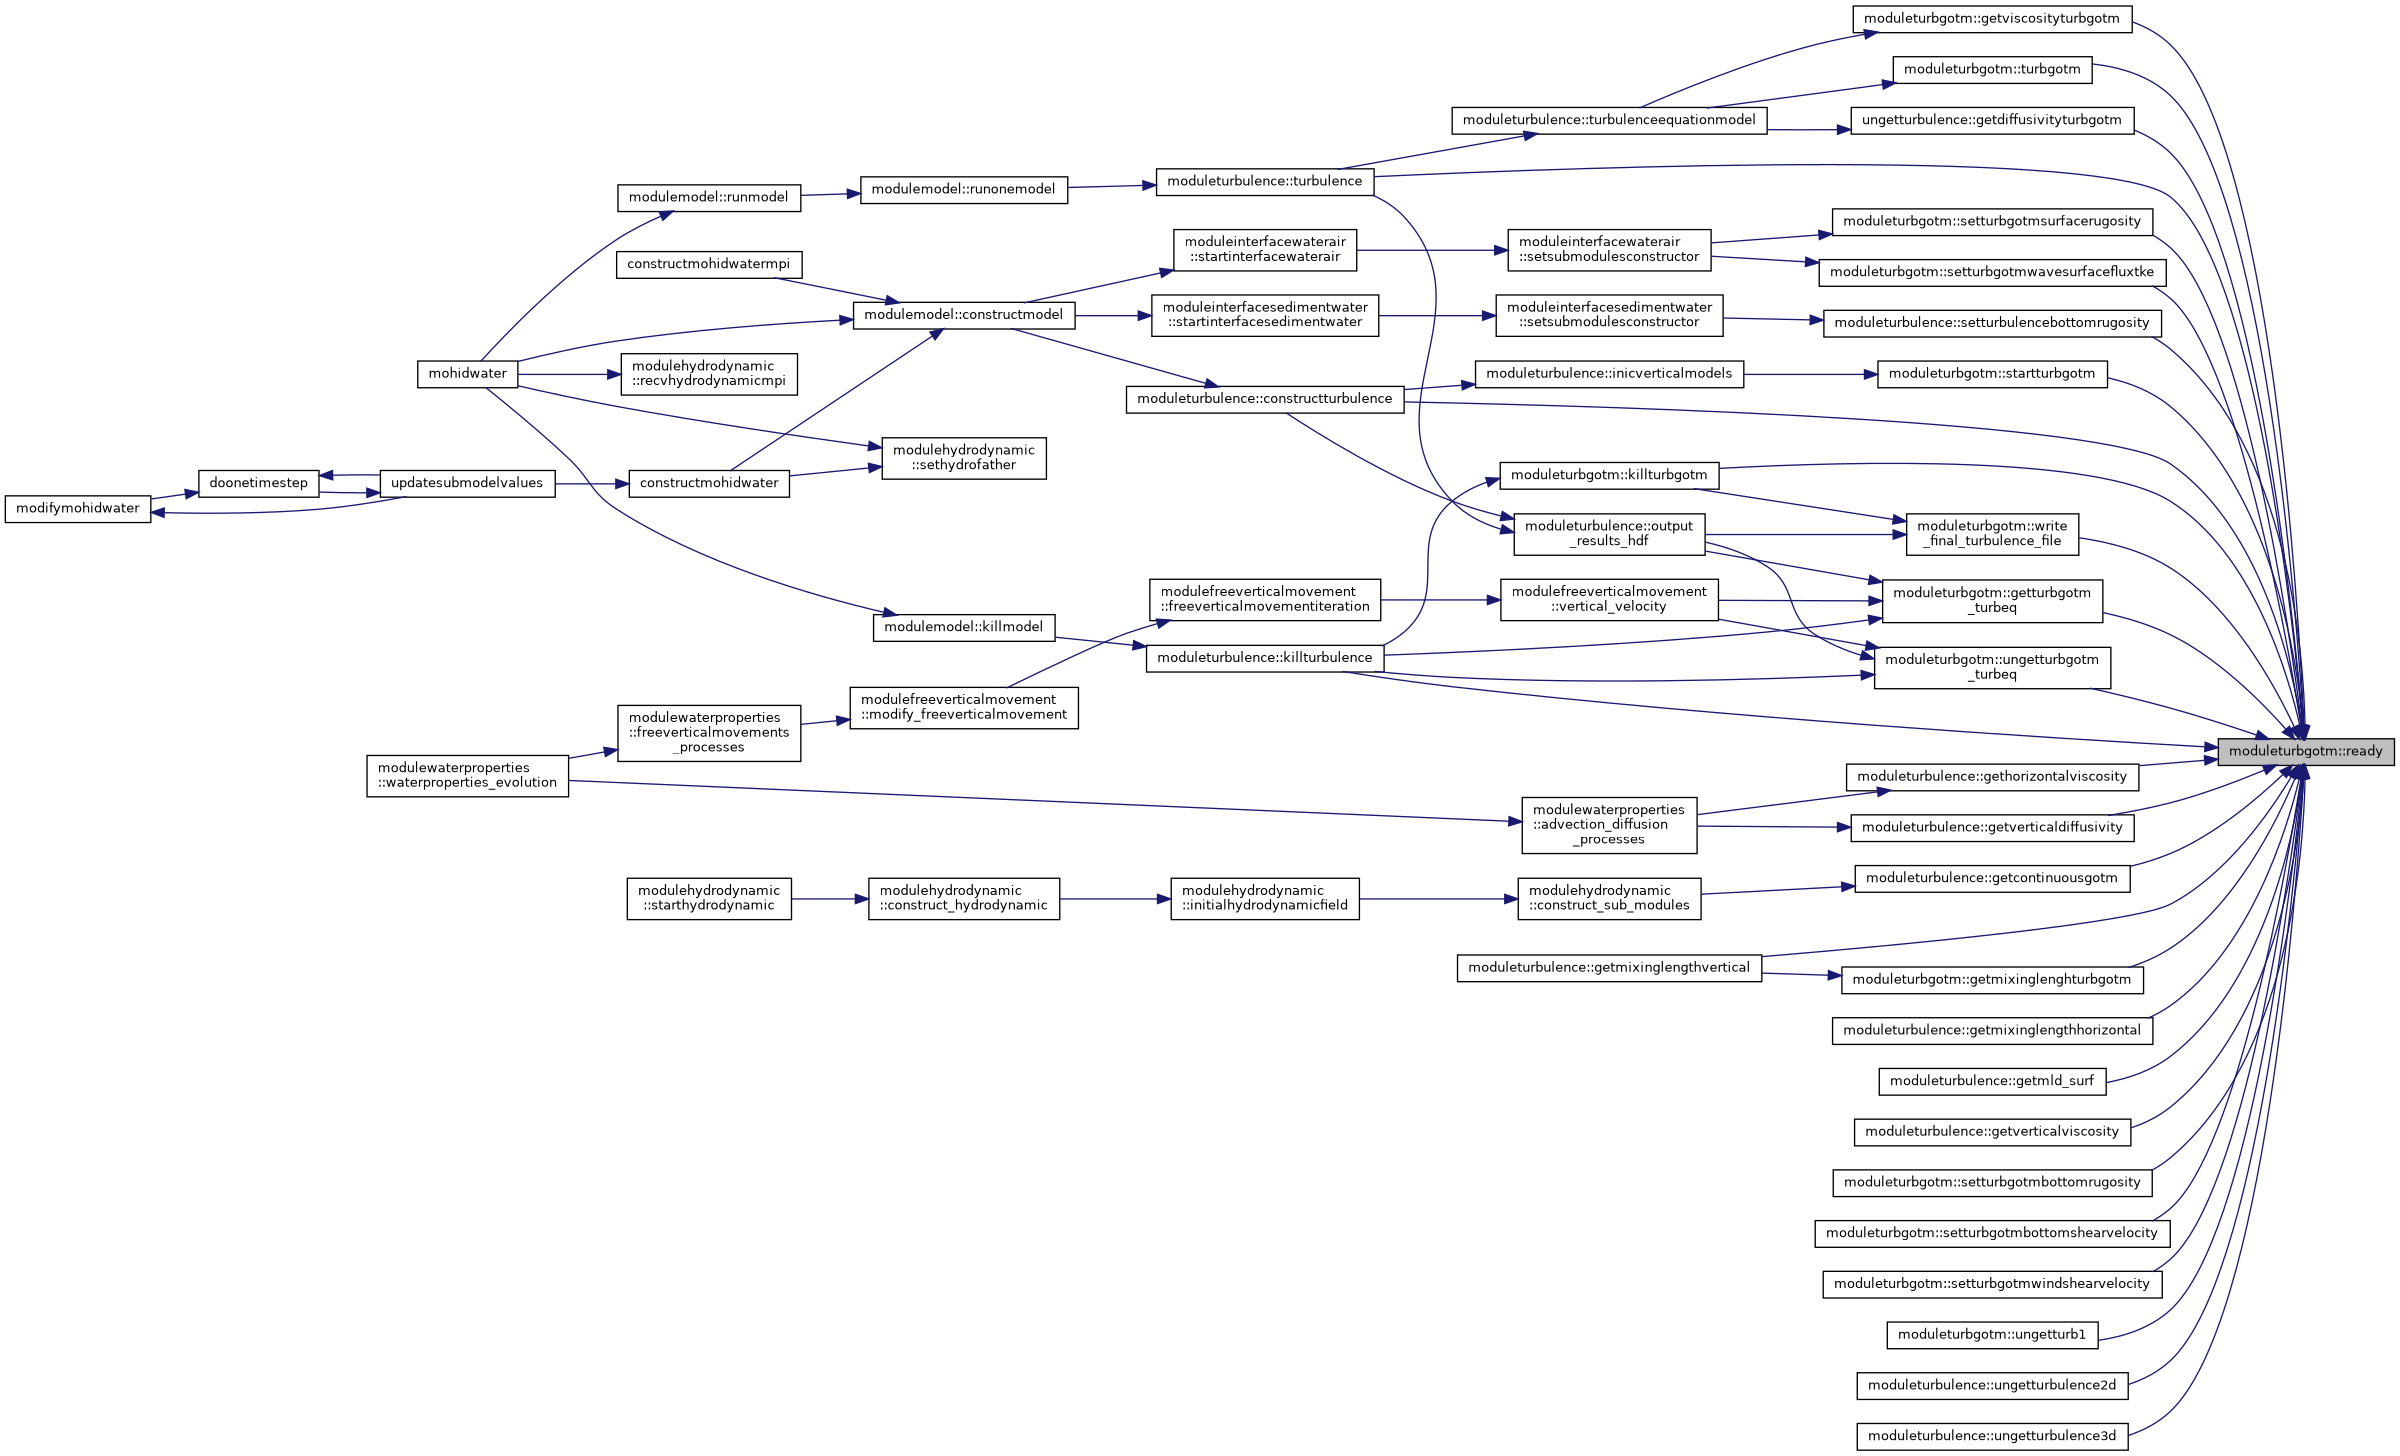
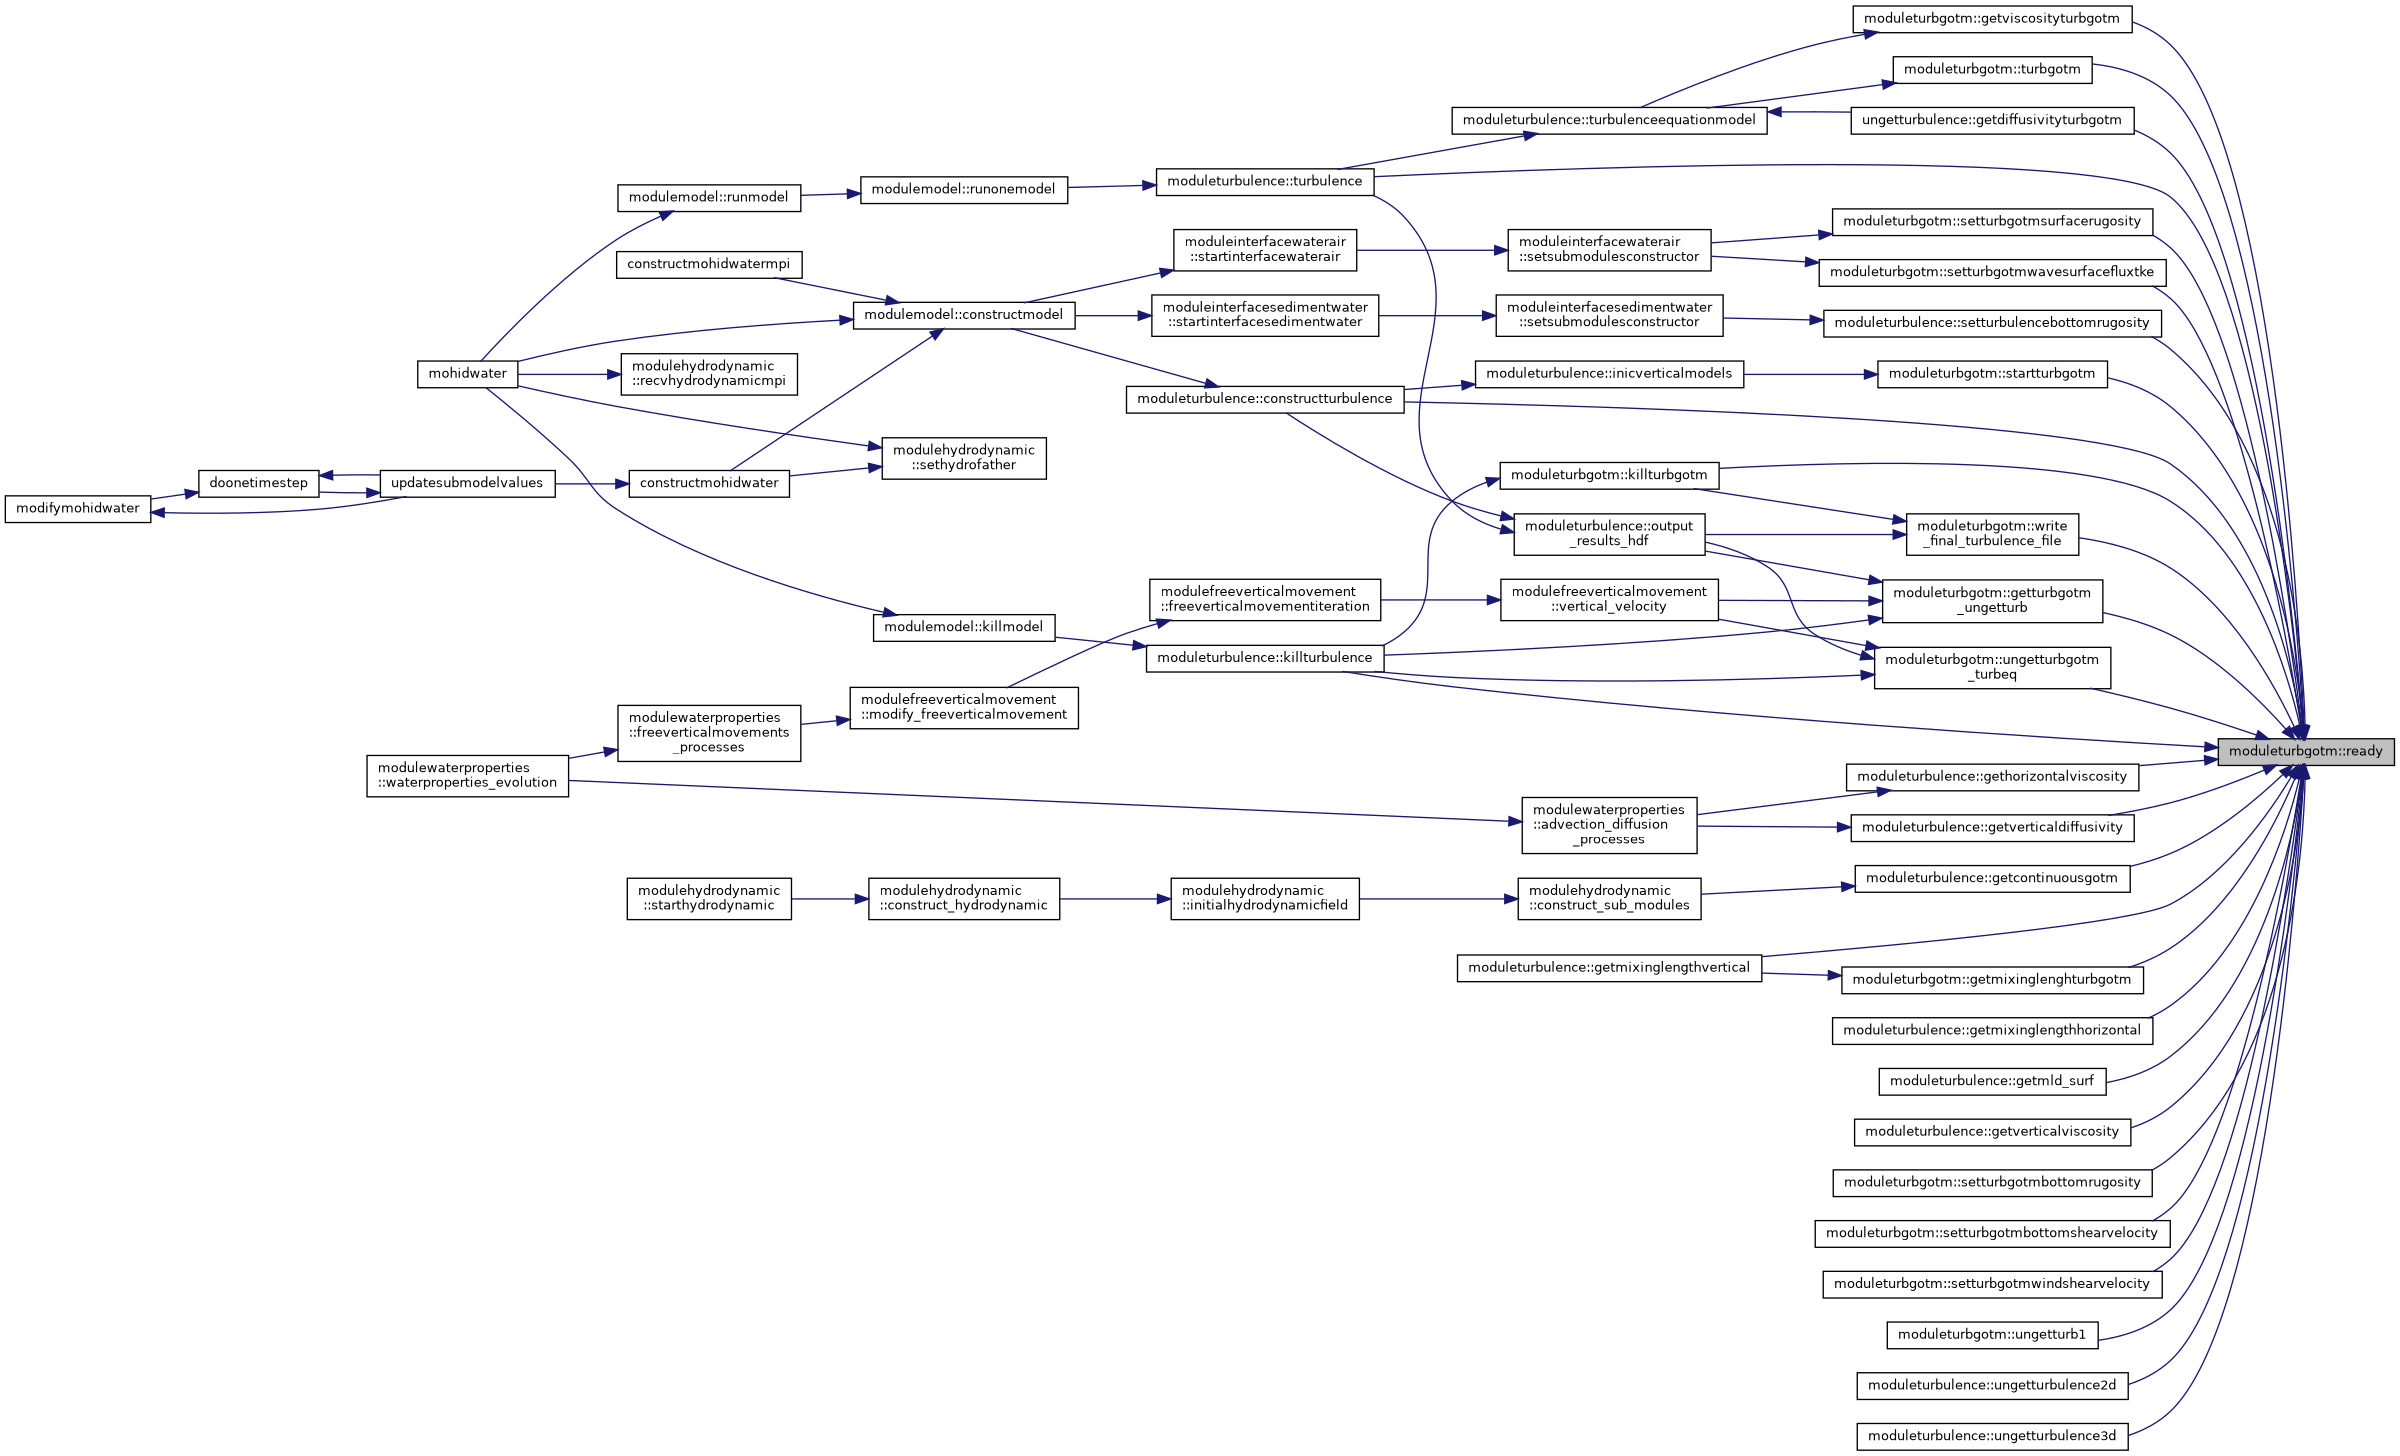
edge "moduleturbulence::turbulenceequationmodel" -> "ungetturbulence::getdiffusivityturbgotm": reversed
node "moduleturbgotm::getturbgotm _turbeq": label "moduleturbgotm::getturbgotm _turbeq" -> "moduleturbgotm::getturbgotm _ungetturb"
